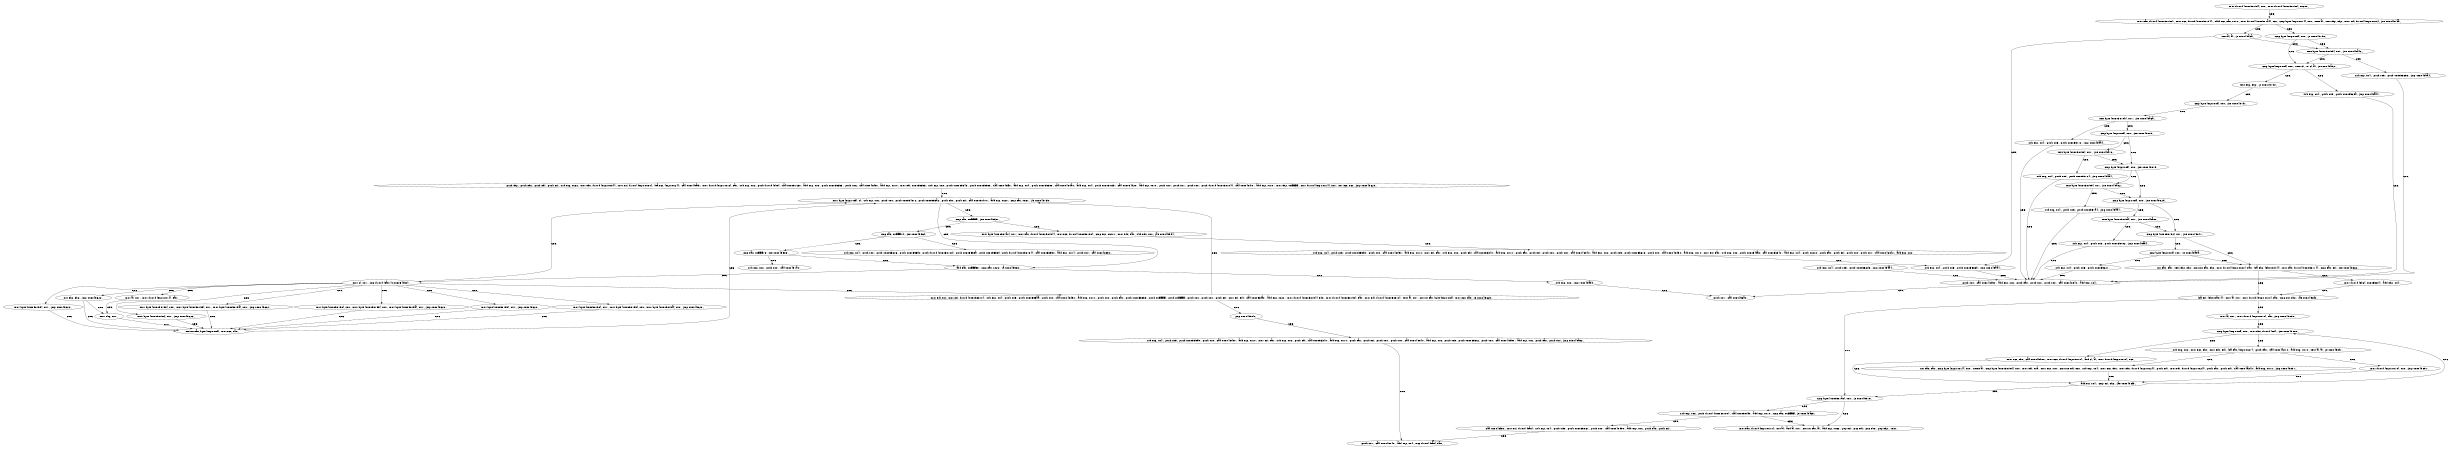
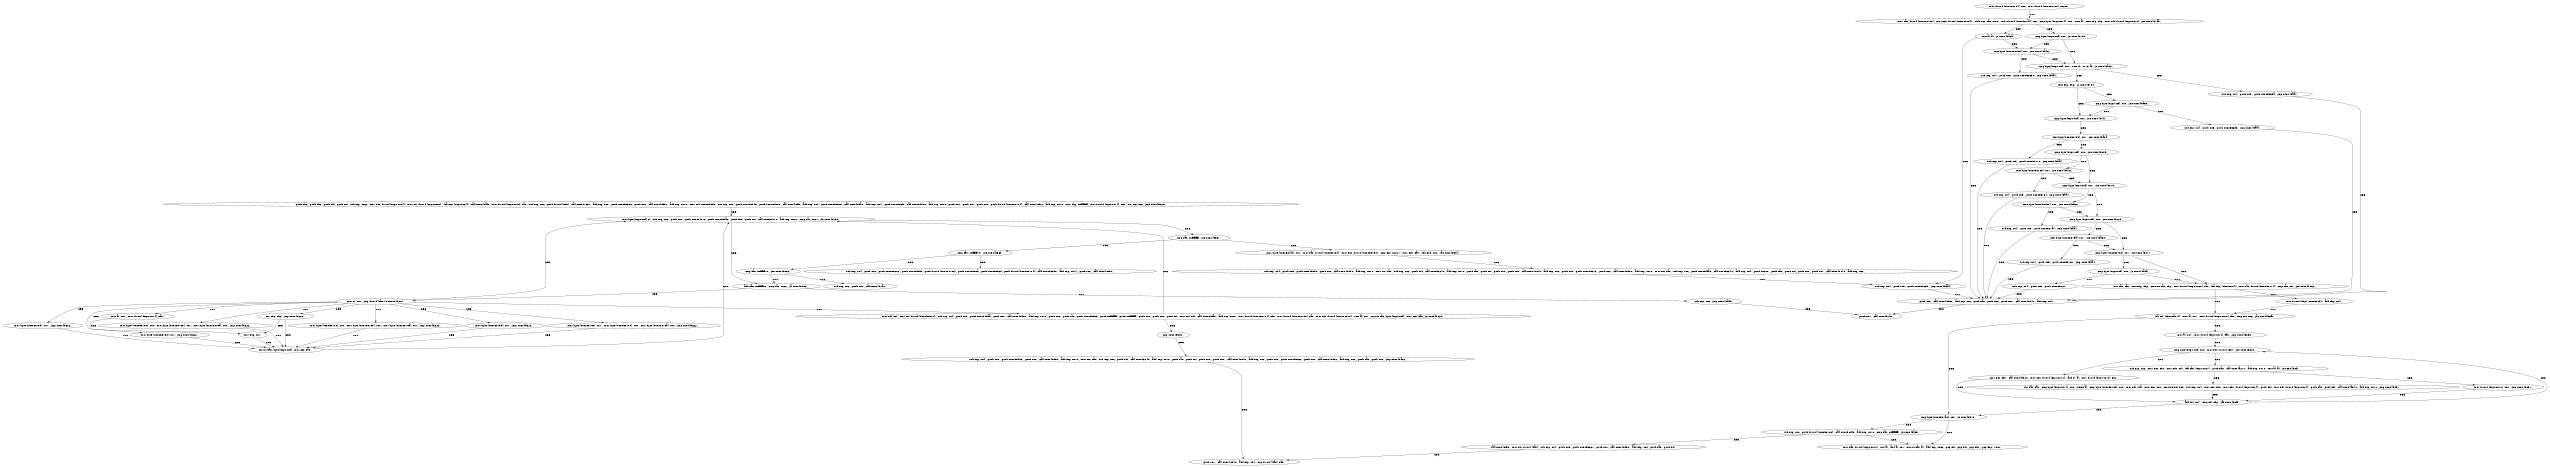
node "'cmp byte [esp+0xf], 0x0', 'jne 0x8049a5e',": added
node "'sub esp, 0xc', 'jmp 7x8049abb',": label "'sub esp, 0xc', 'jmp 7x8049abb'," -> "'sub esp, 0xc', 'jmp 0x8049abb',"
node "'push 0x1', 'call 0x80496a0',": label "'push 0x1', 'call 0x80496a0'," -> "'push 0x1', 'call 0x80491a0',"
